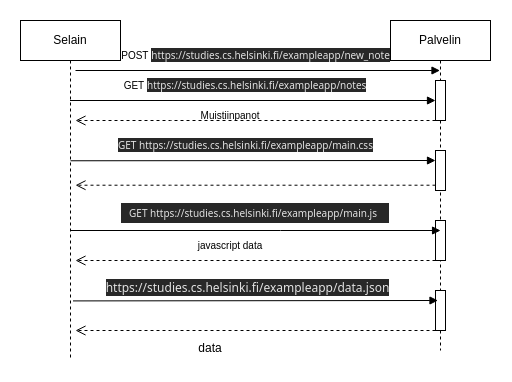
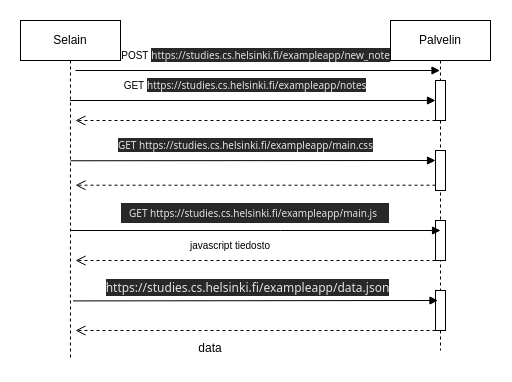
node "Muistiinpanot": removed
node "javascript data": label "javascript data" -> "javascript tiedosto"
